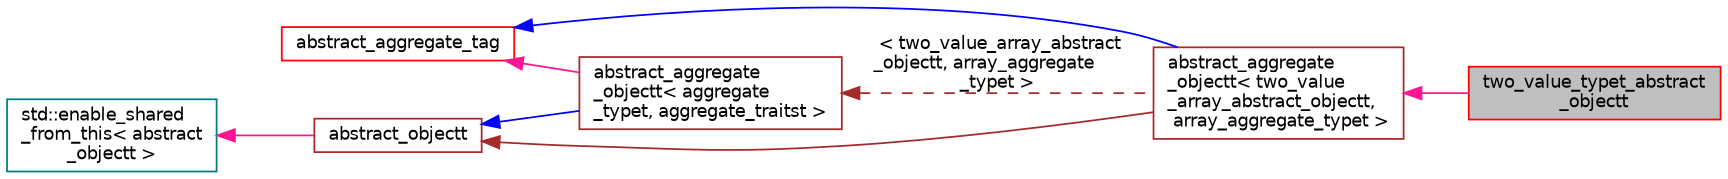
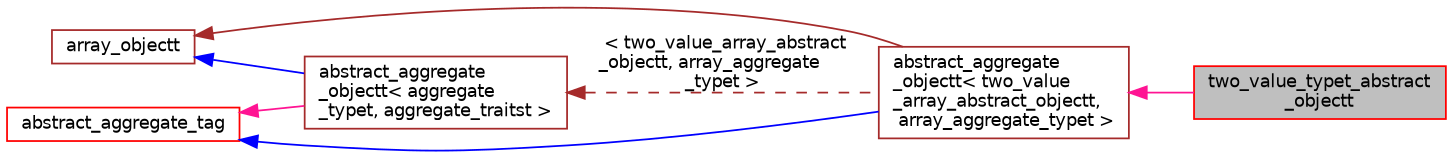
node "std::enable_shared _from_this< abstract _objectt >": removed
node "abstract_objectt": label "abstract_objectt" -> "array_objectt"
